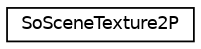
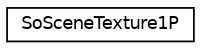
node "SoSceneTexture2P": label "SoSceneTexture2P" -> "SoSceneTexture1P"
